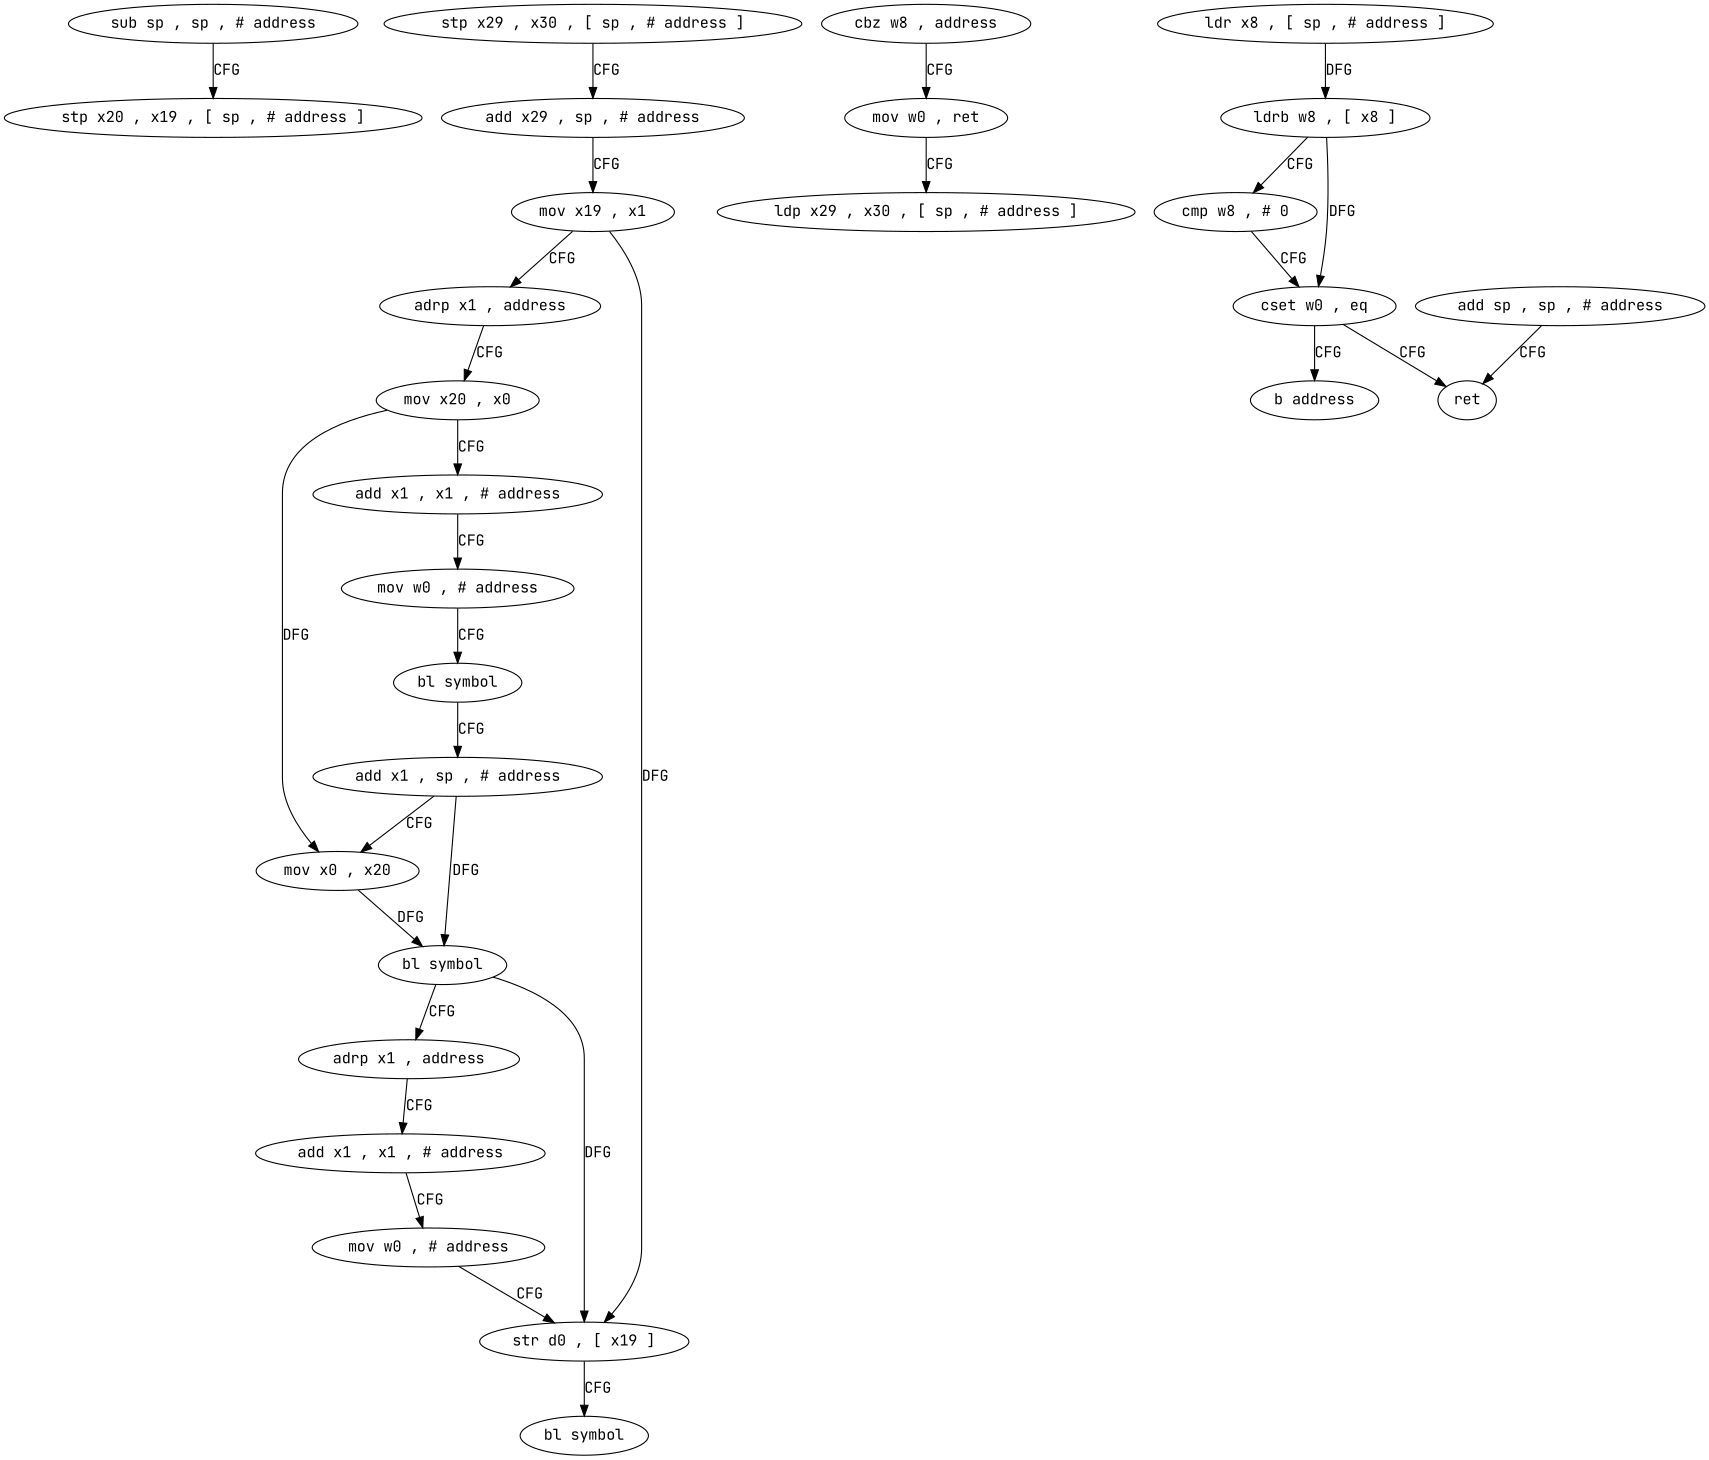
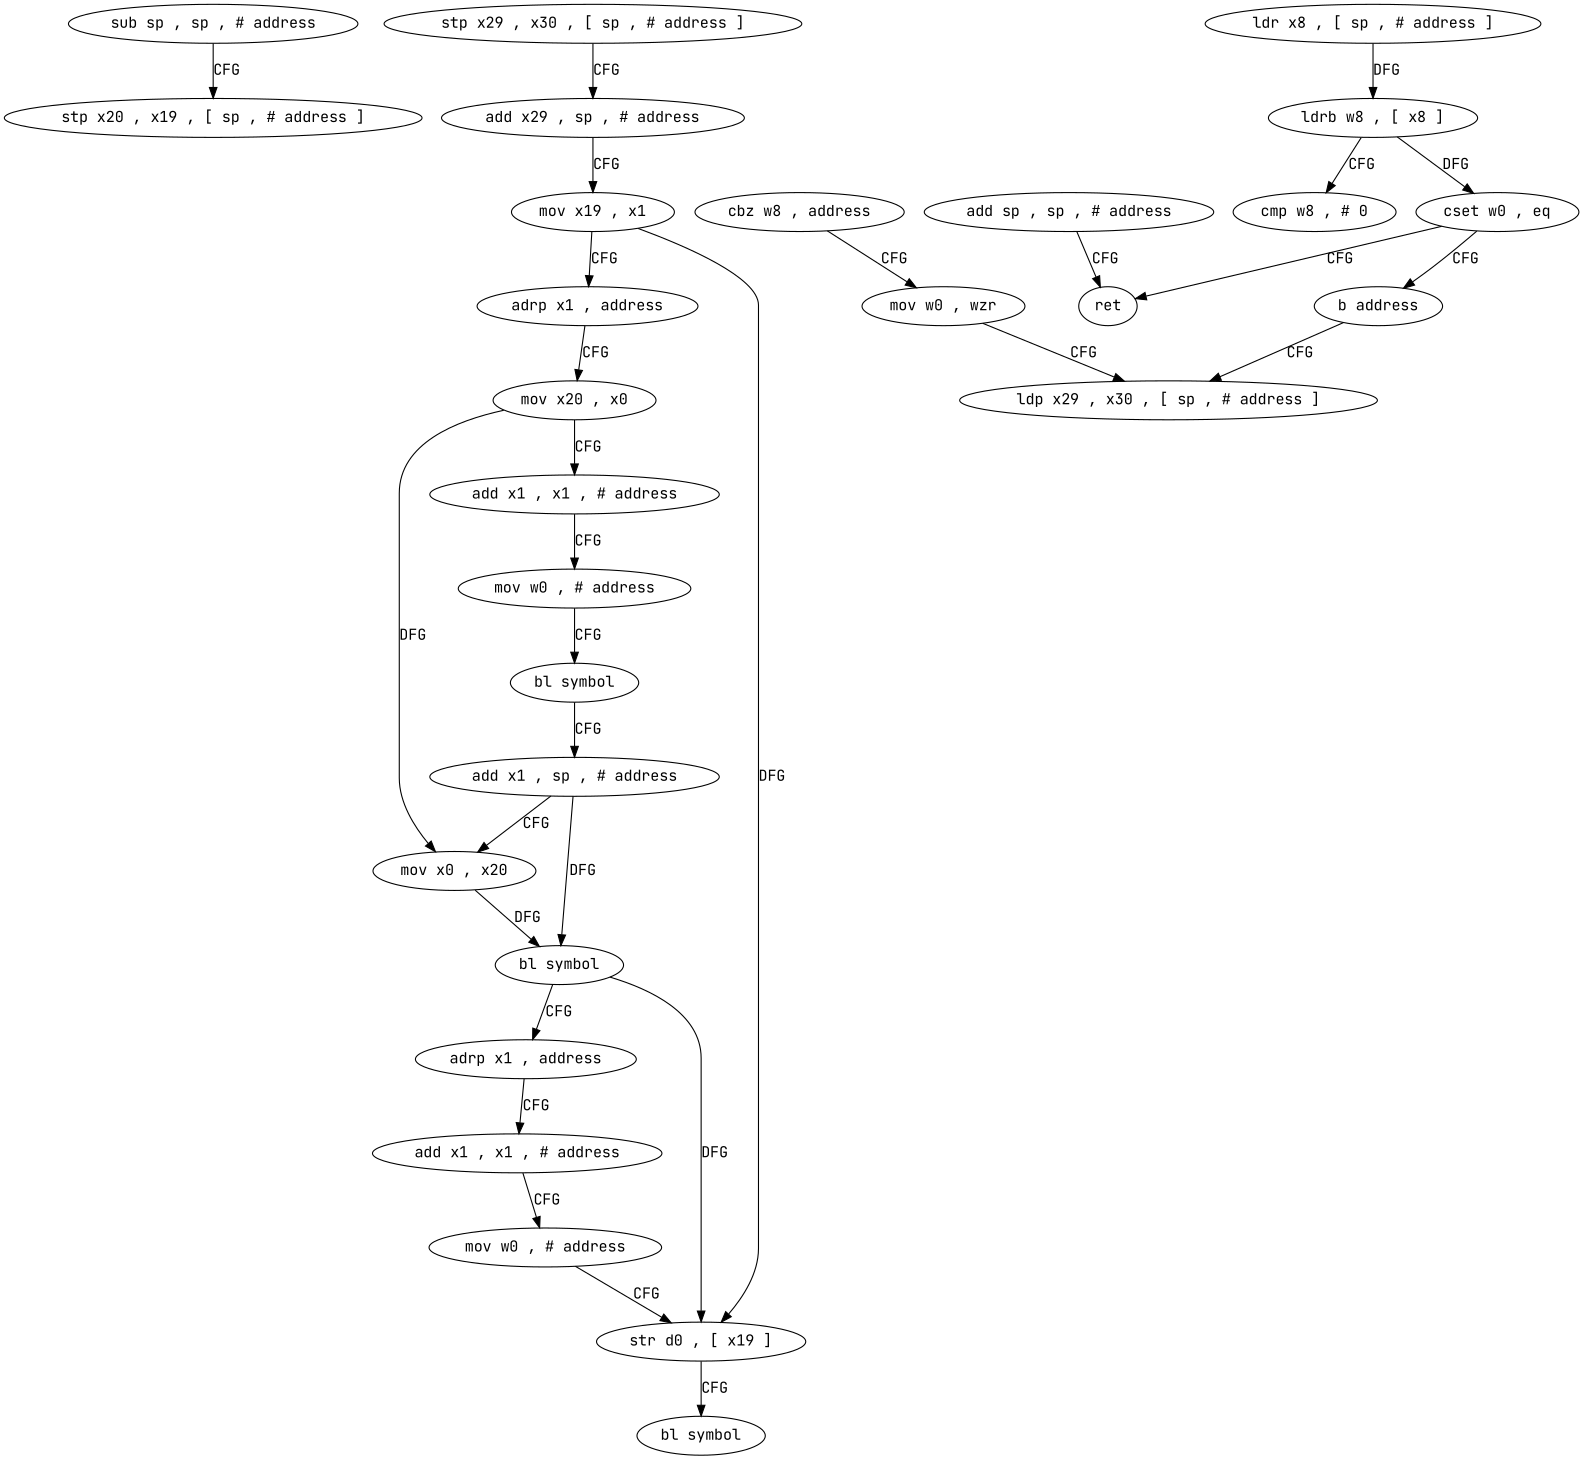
node "mov w0 , ret": label "mov w0 , ret" -> "mov w0 , wzr"
edge "cmp w8 , # 0" -> "cset w0 , eq": removed, label "CFG"
edge "b address" -> "ldp x29 , x30 , [ sp , # address ]": added, label "CFG"
